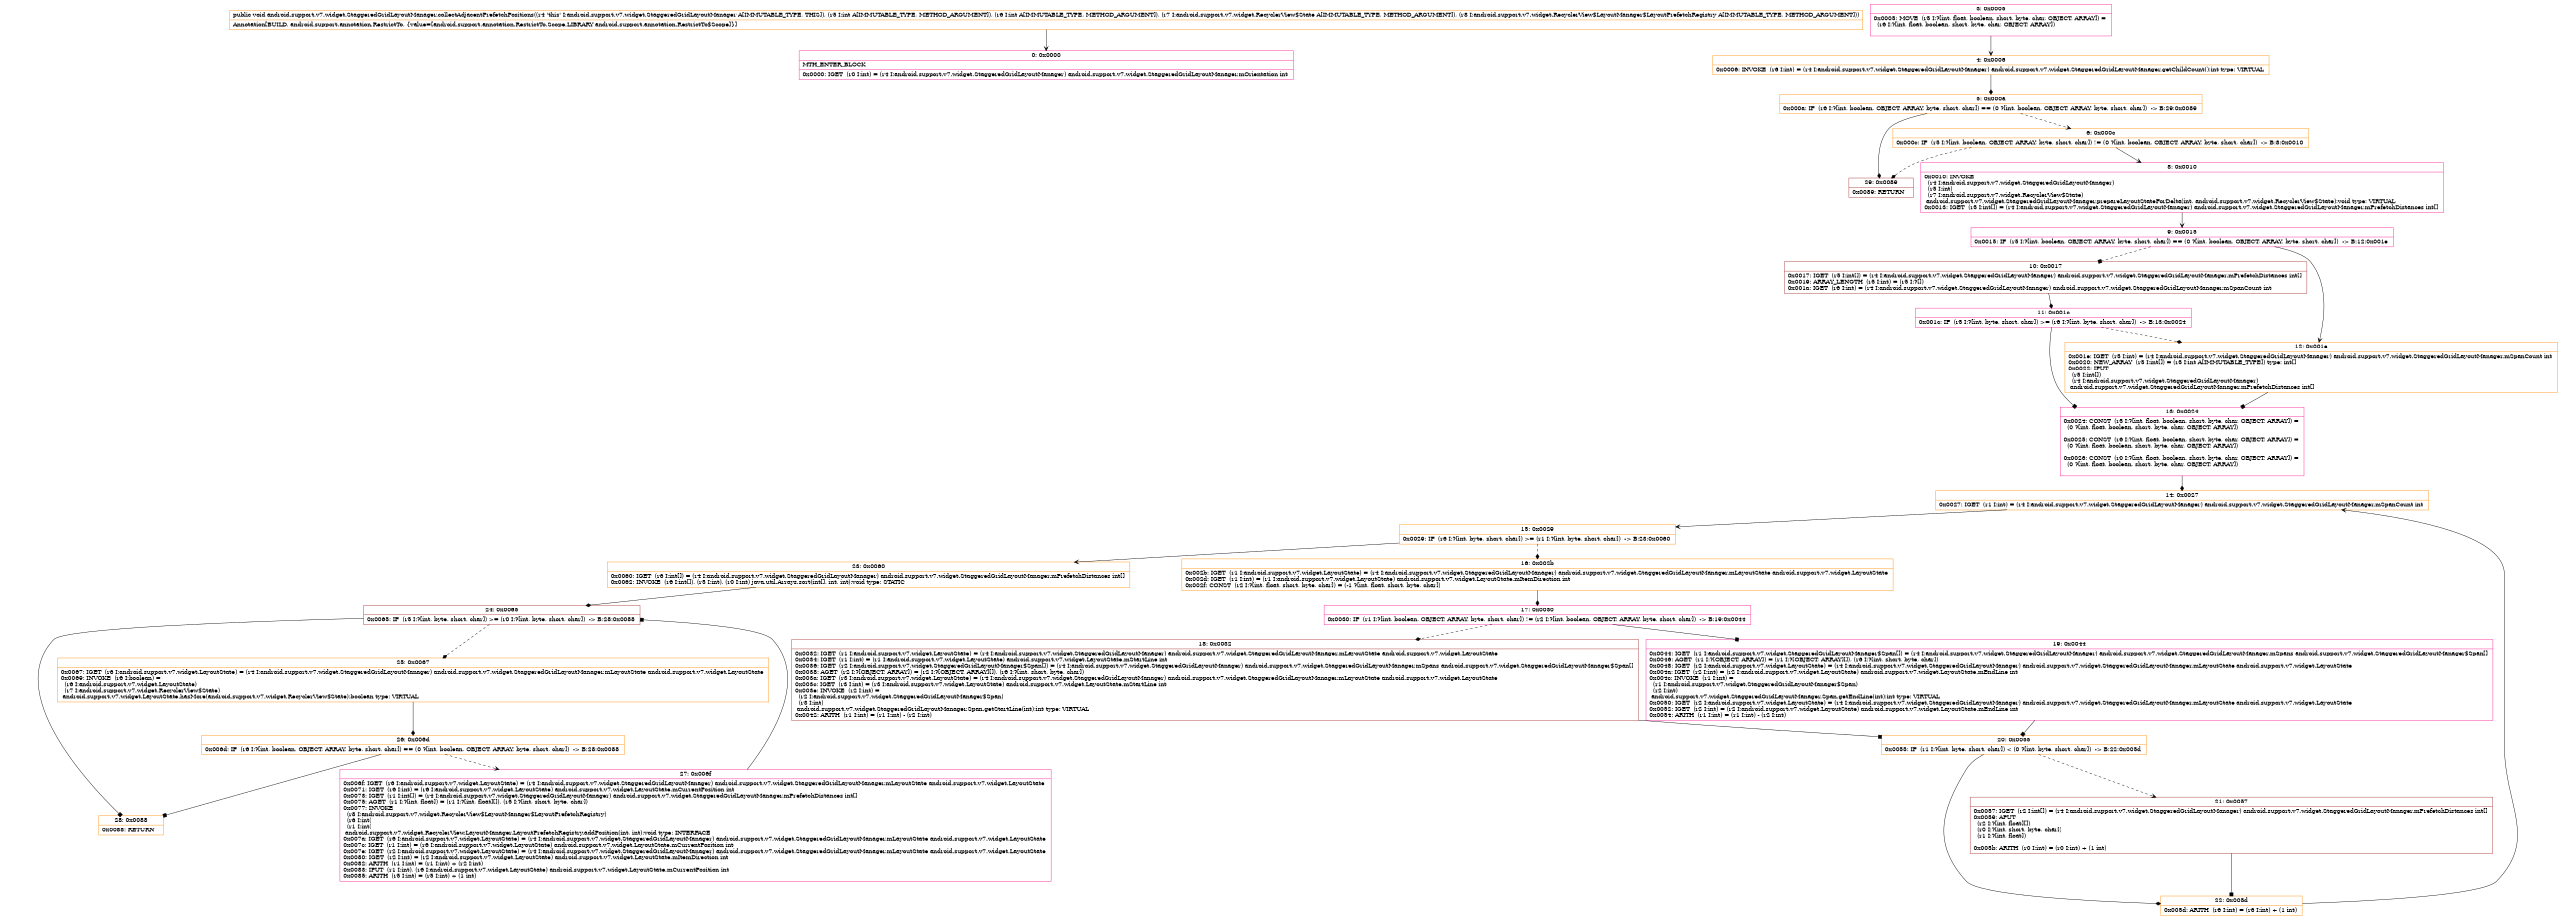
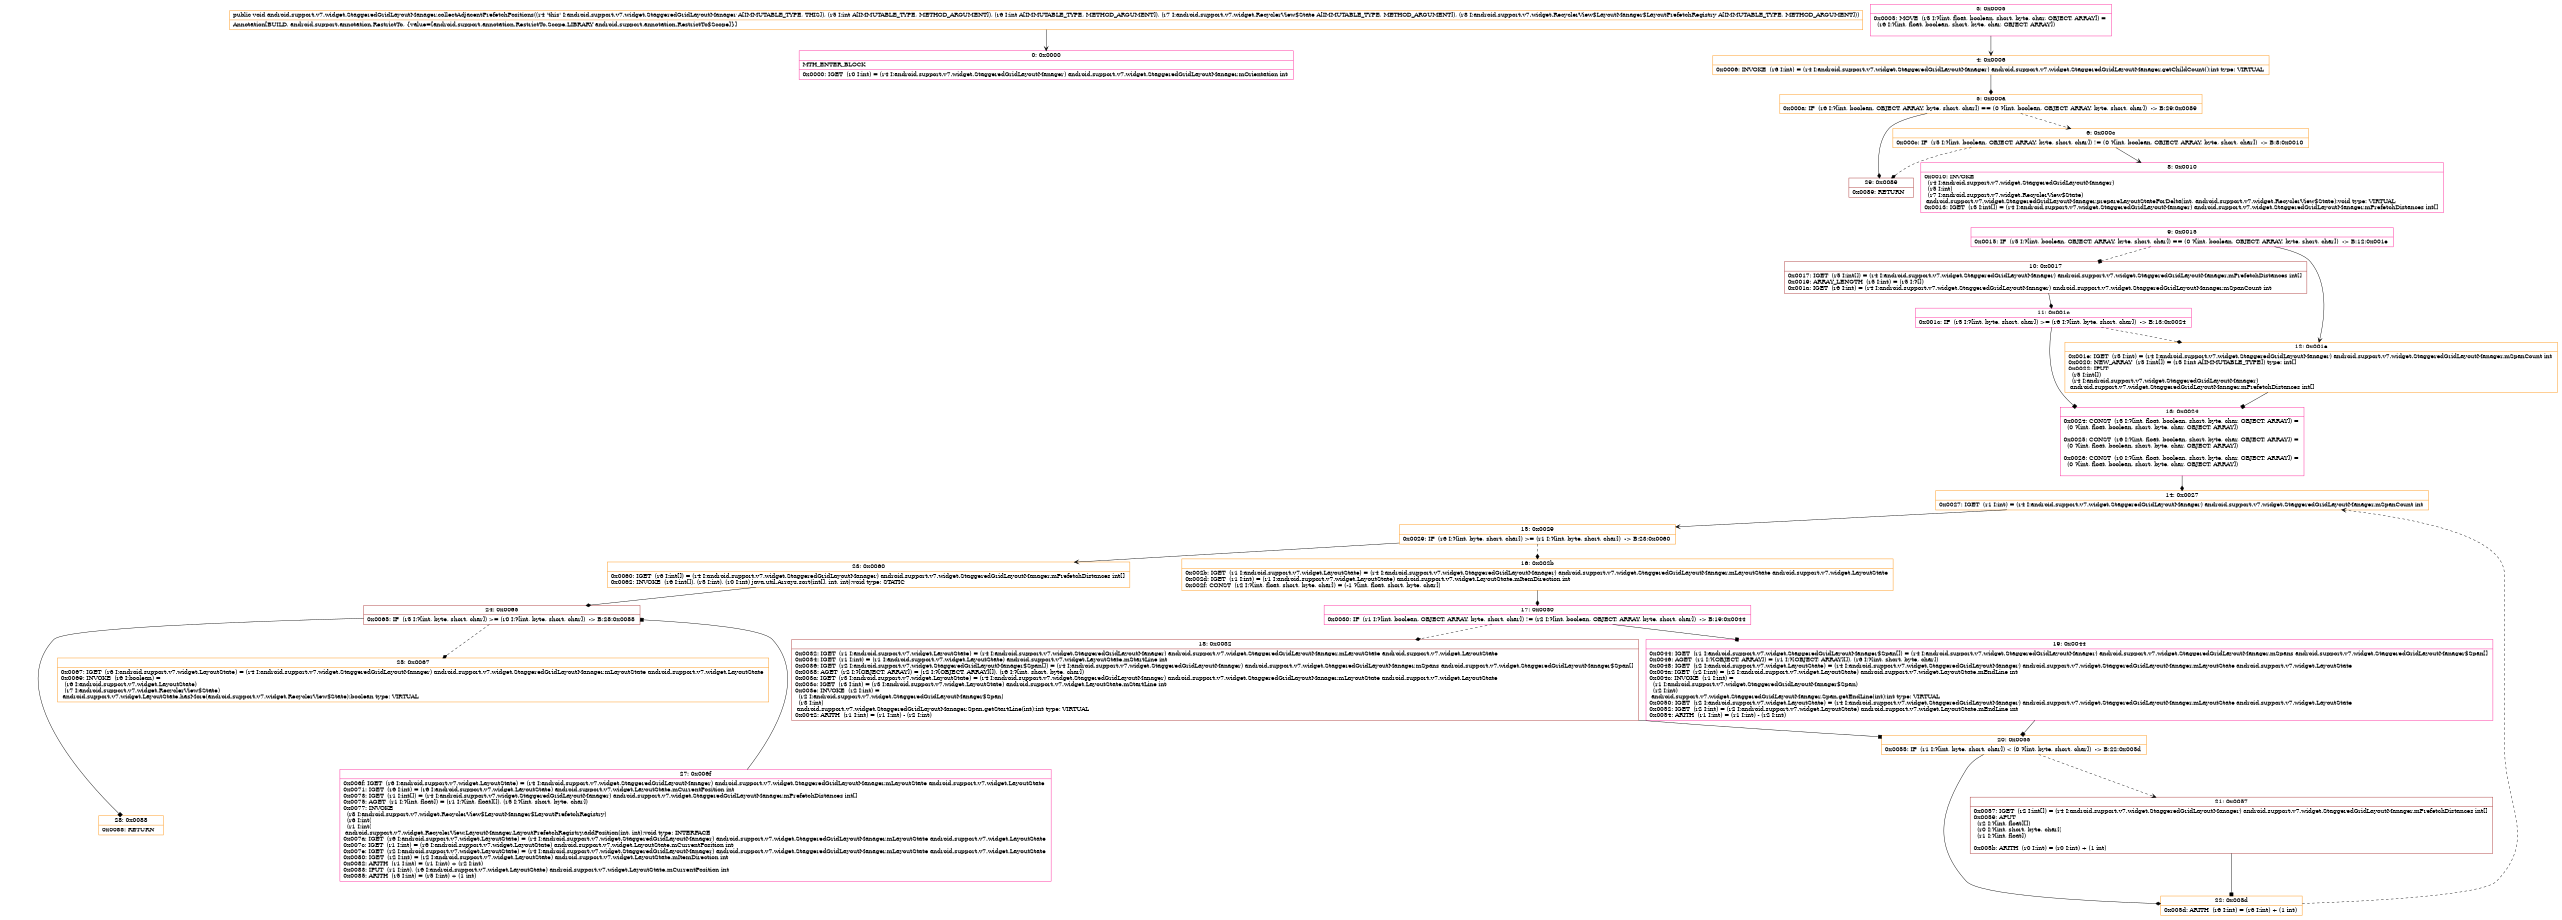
edge "8: 0x0010" -> "9: 0x0015": removed
edge "22: 0x005d" -> "14: 0x0027": style solid -> dashed
node "26: 0x006d": removed
